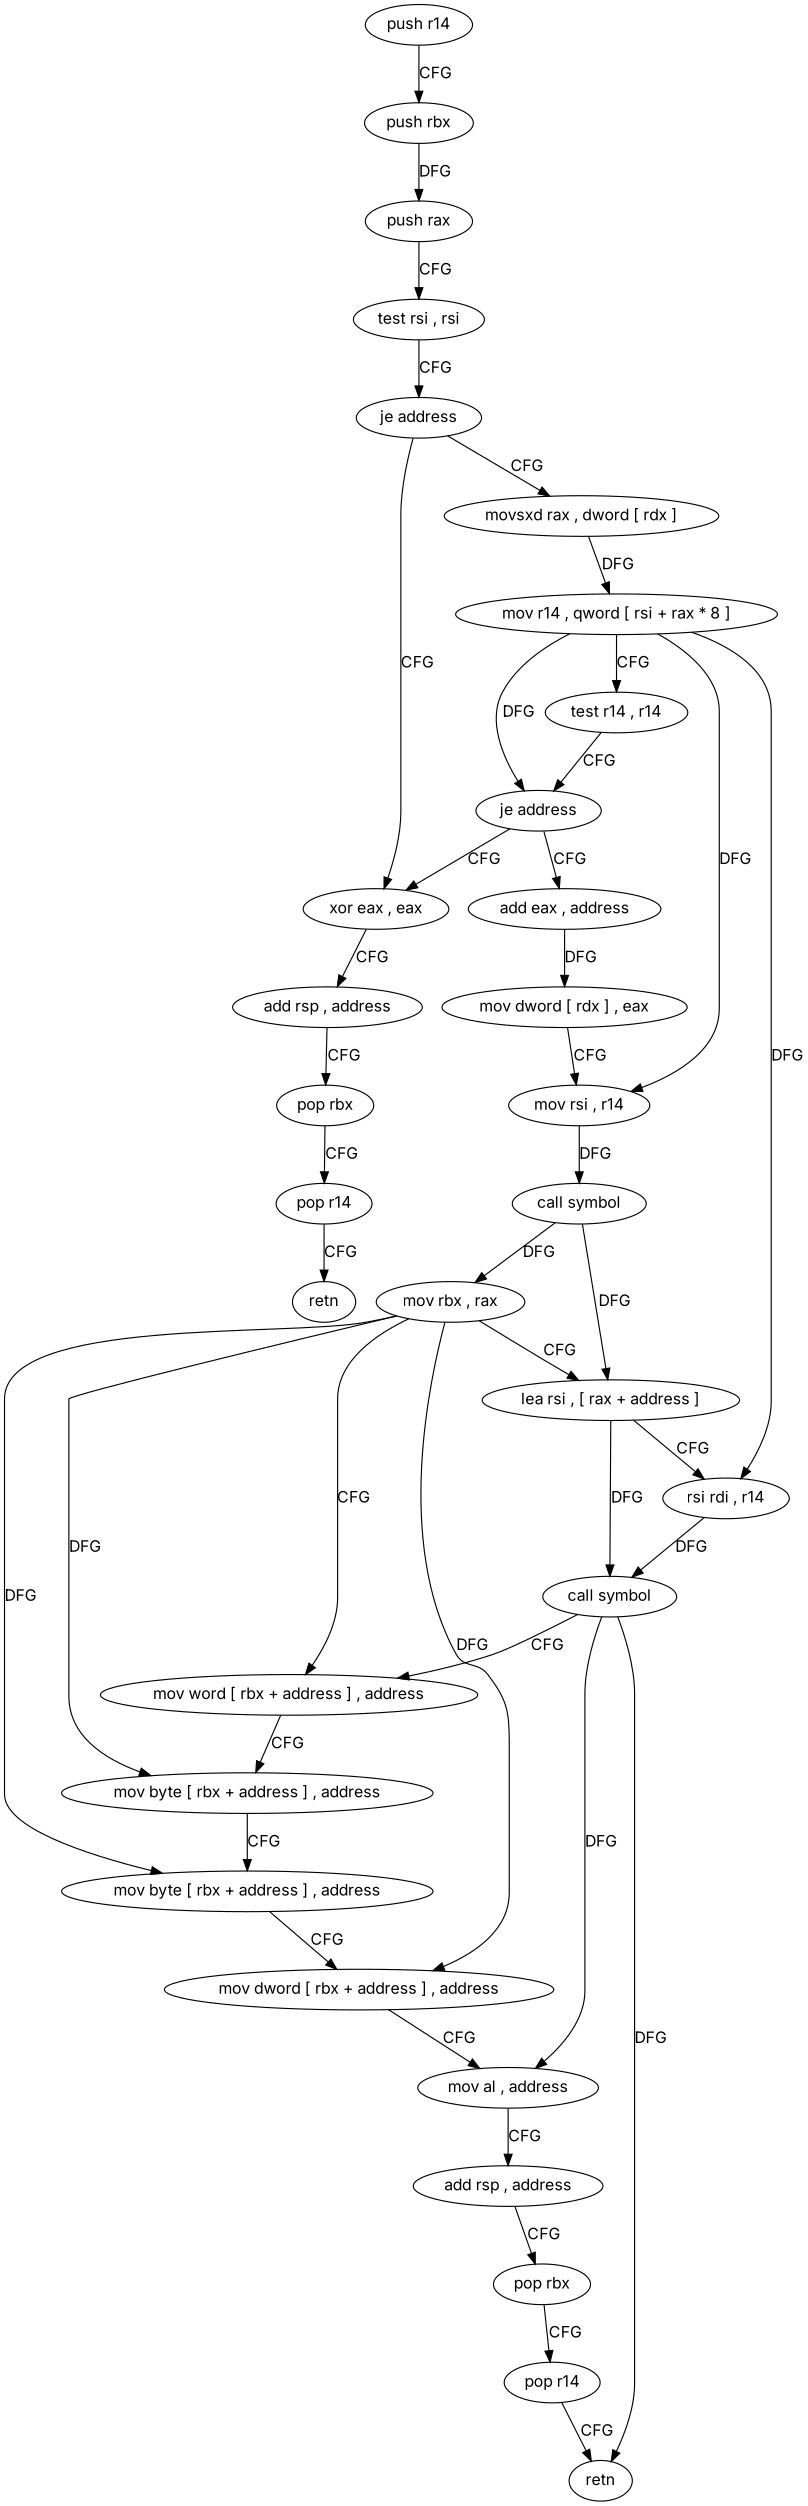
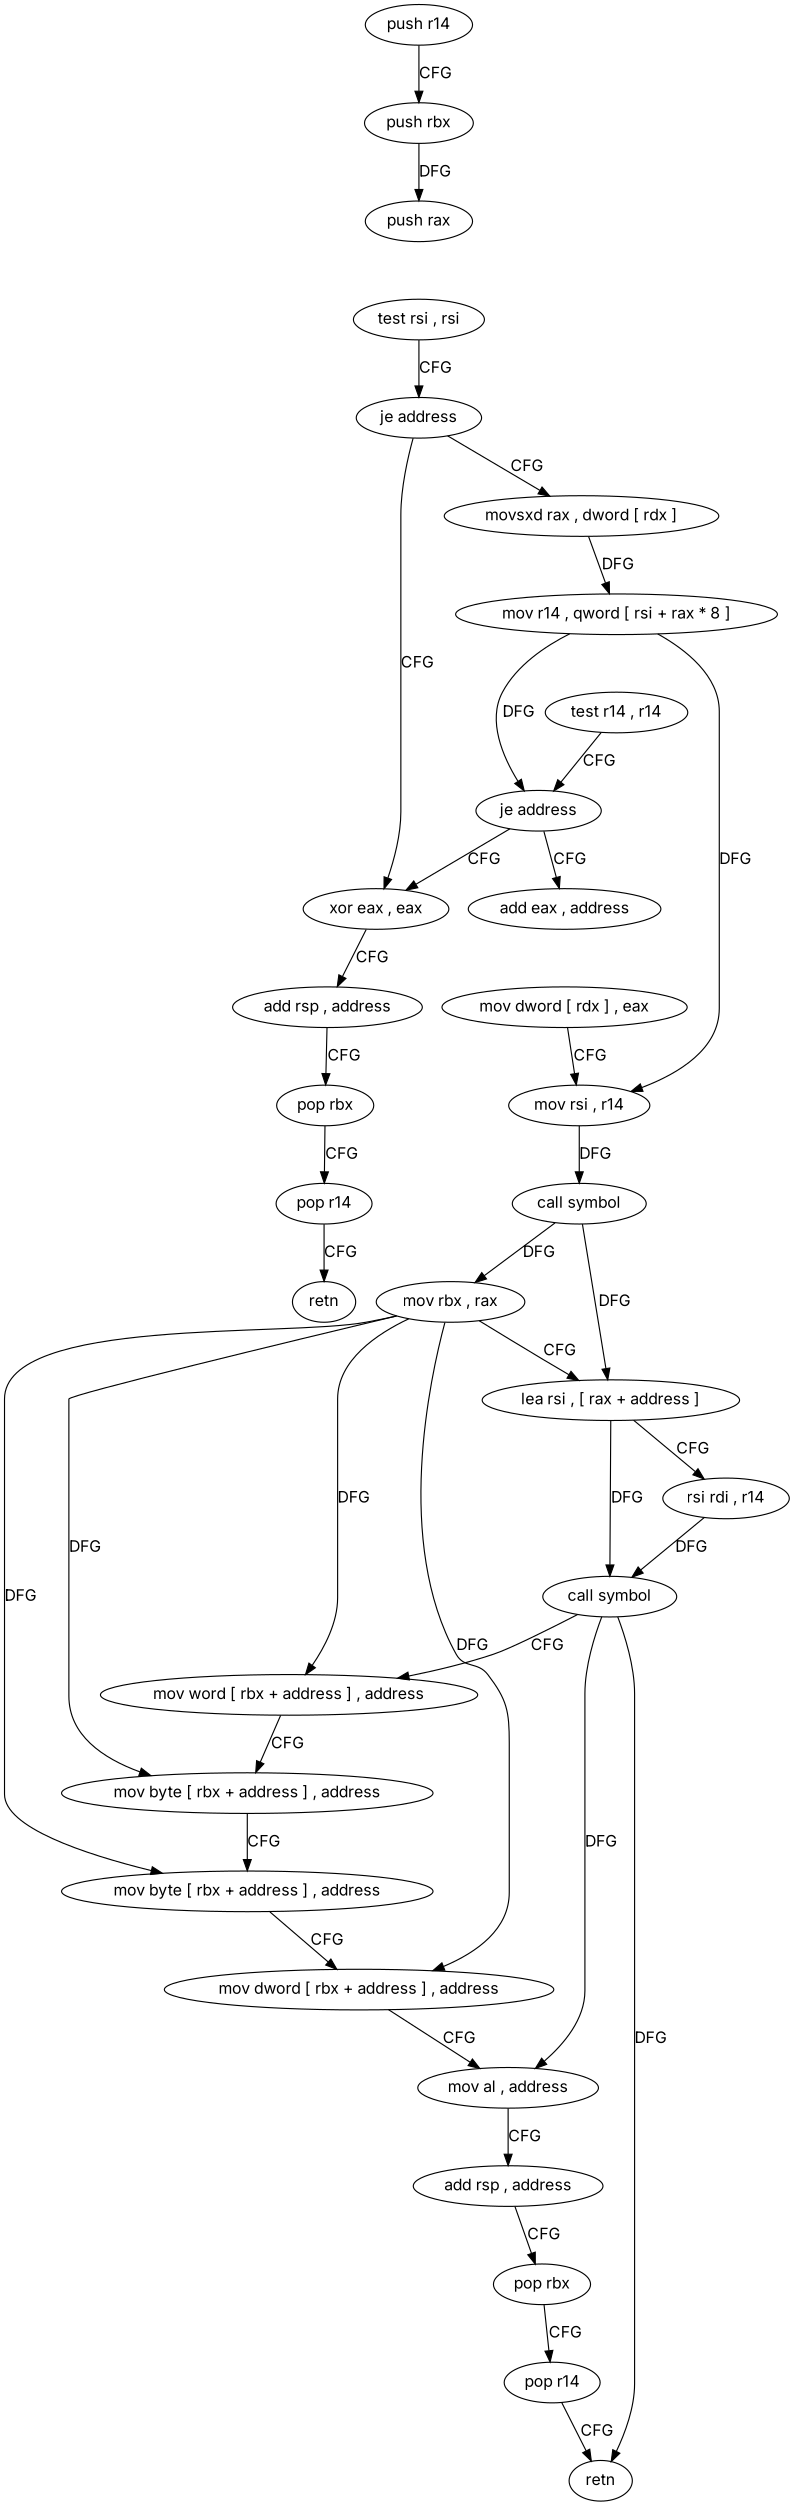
edge "push rax" -> "test rsi , rsi": removed, label "CFG"
edge "mov r14 , qword [ rsi + rax * 8 ]" -> "test r14 , r14": removed, label "CFG"
edge "add eax , address" -> "mov dword [ rdx ] , eax": removed, label "DFG"
edge "mov r14 , qword [ rsi + rax * 8 ]" -> "rsi rdi , r14": removed, label "DFG"
edge "mov rbx , rax" -> "mov word [ rbx + address ] , address": label "CFG" -> "DFG"
